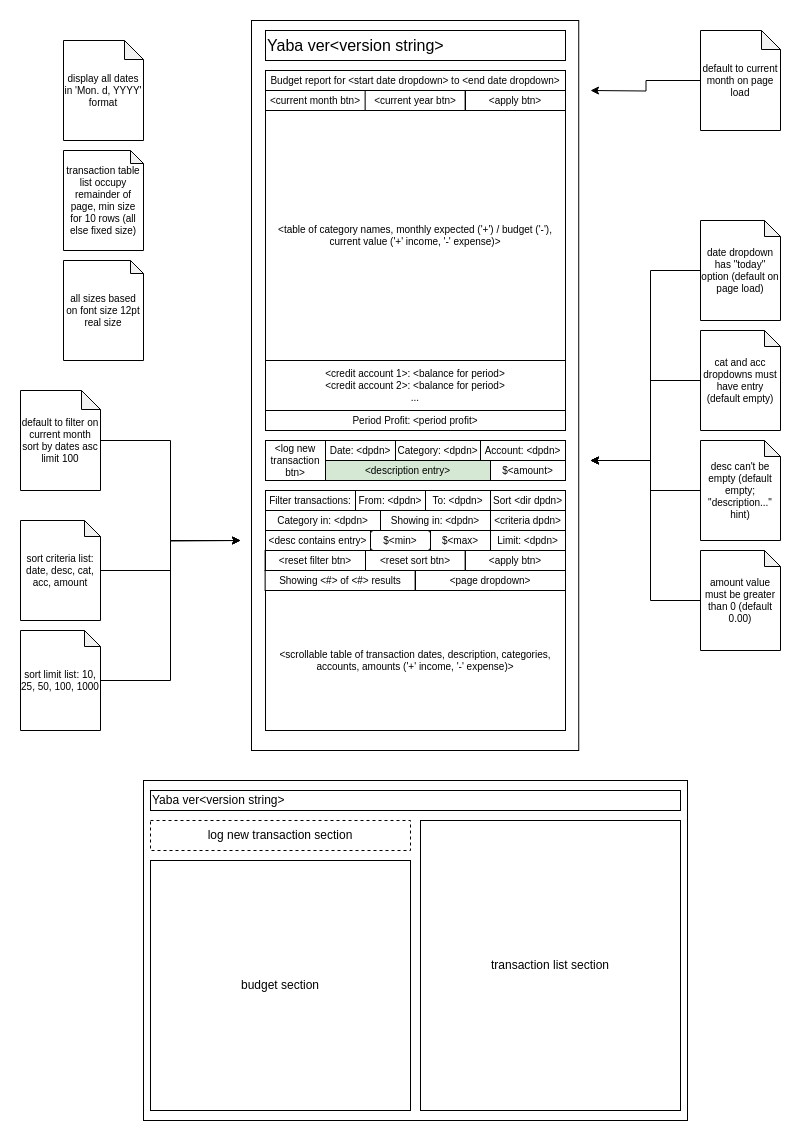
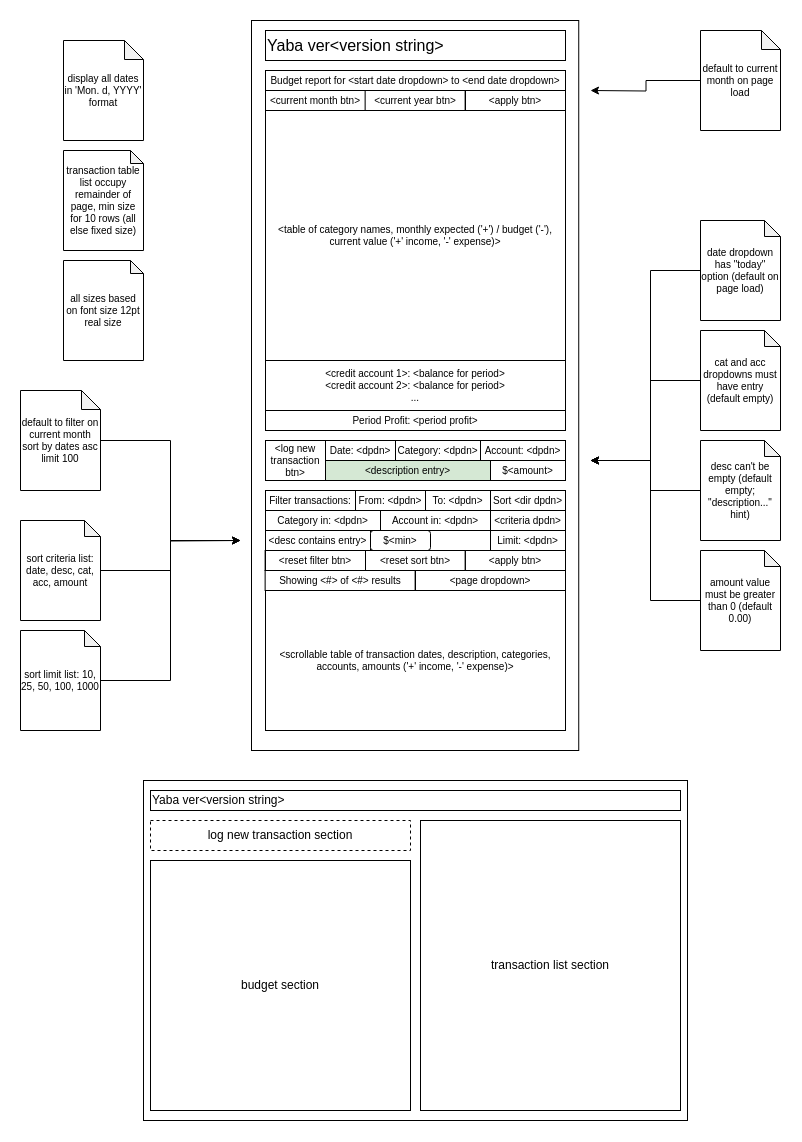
node "Showing in: <dpdn>": label "Showing in: <dpdn>" -> "Account in: <dpdn>"
node "$<max>": removed
